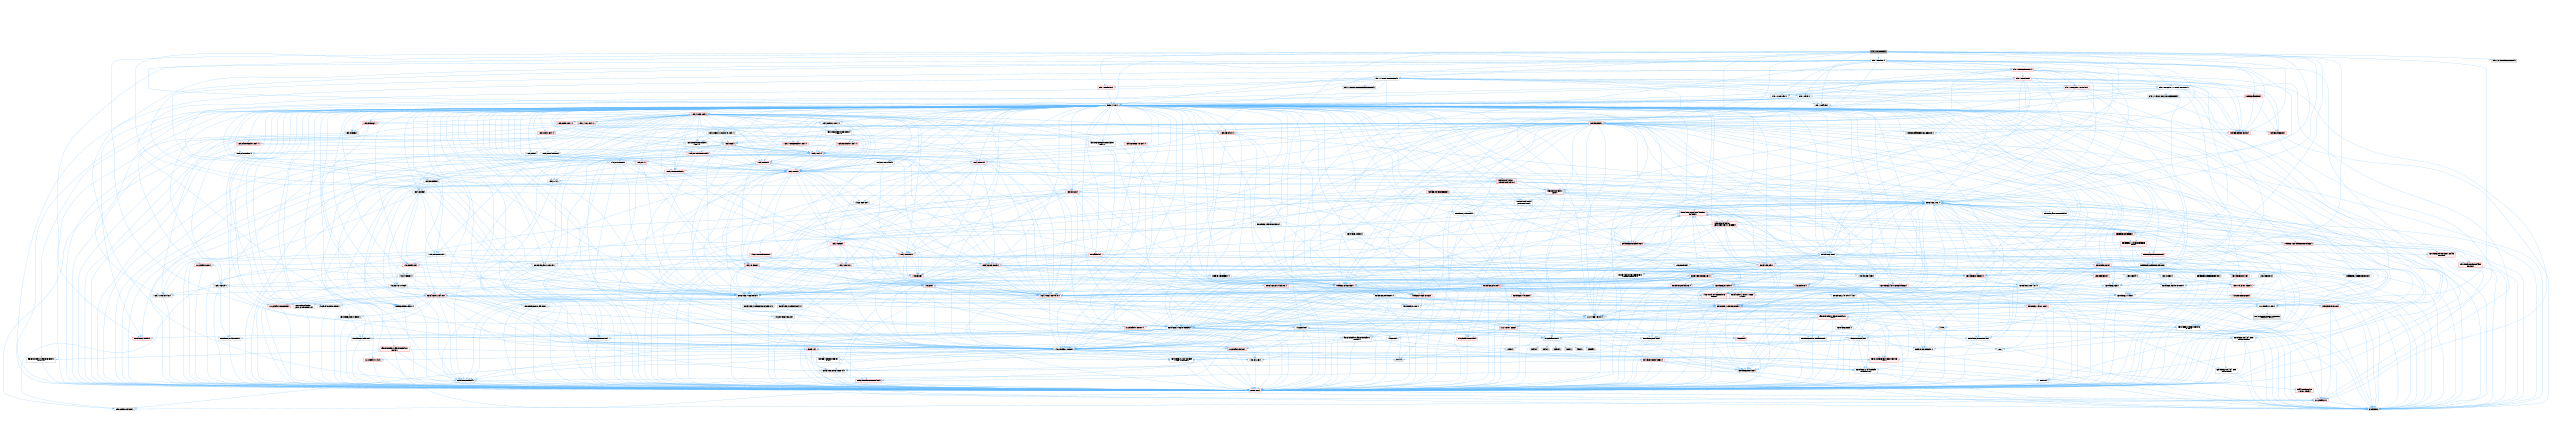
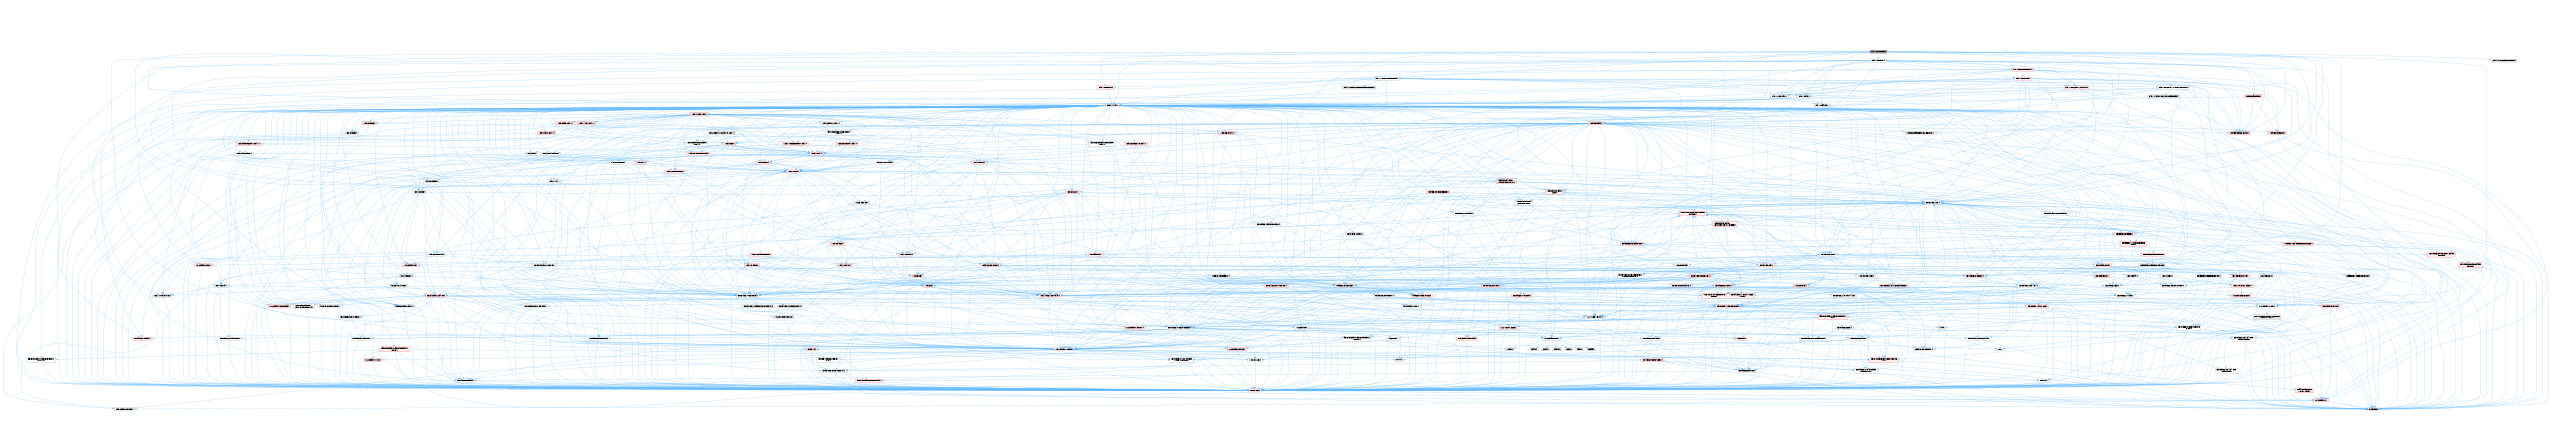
edge "Math/UnrealMath.h" -> "Math/OrientedBox.h": now "Math/ClipProjectionMatrix.h" -> "Math/OrientedBox.h"
node "Math/IntRect.h": label "Math/IntRect.h" -> "Math/Policies.h"
